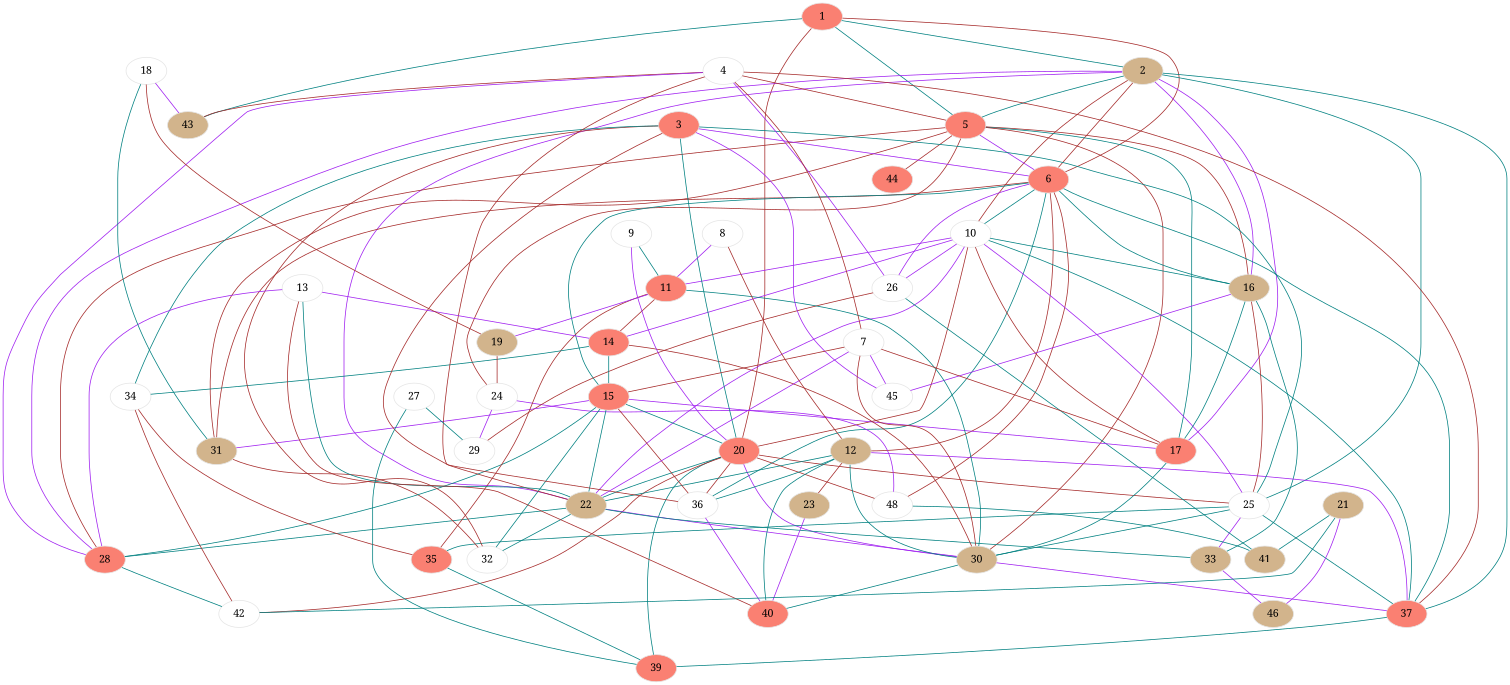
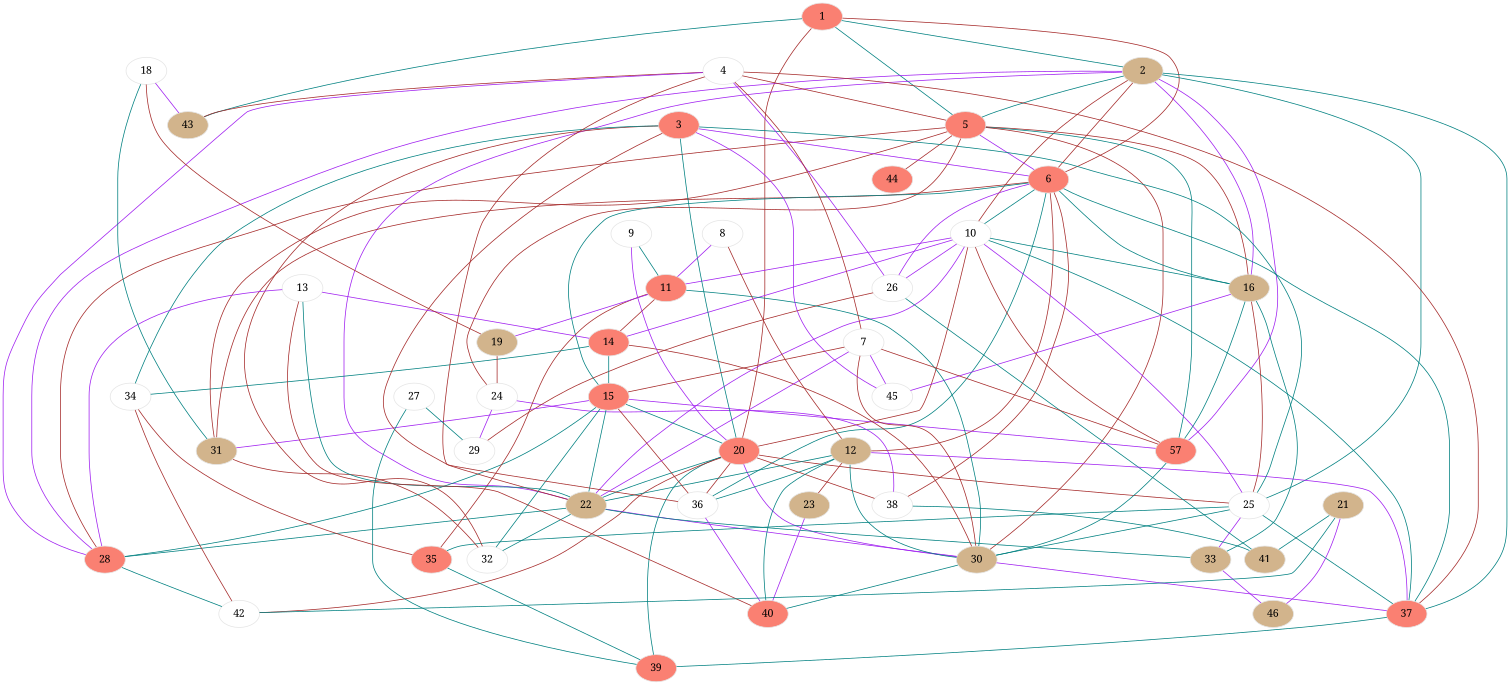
node "17": label "17" -> "57"
node "48": label "48" -> "38"
